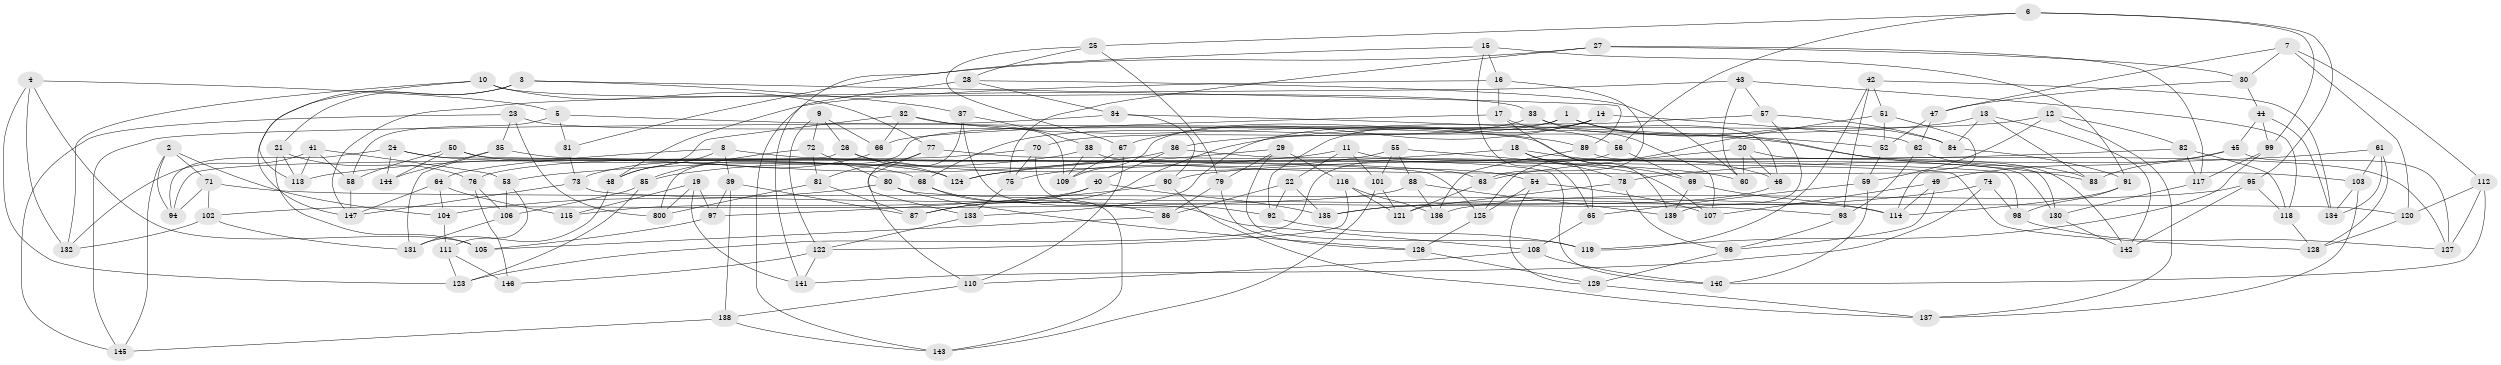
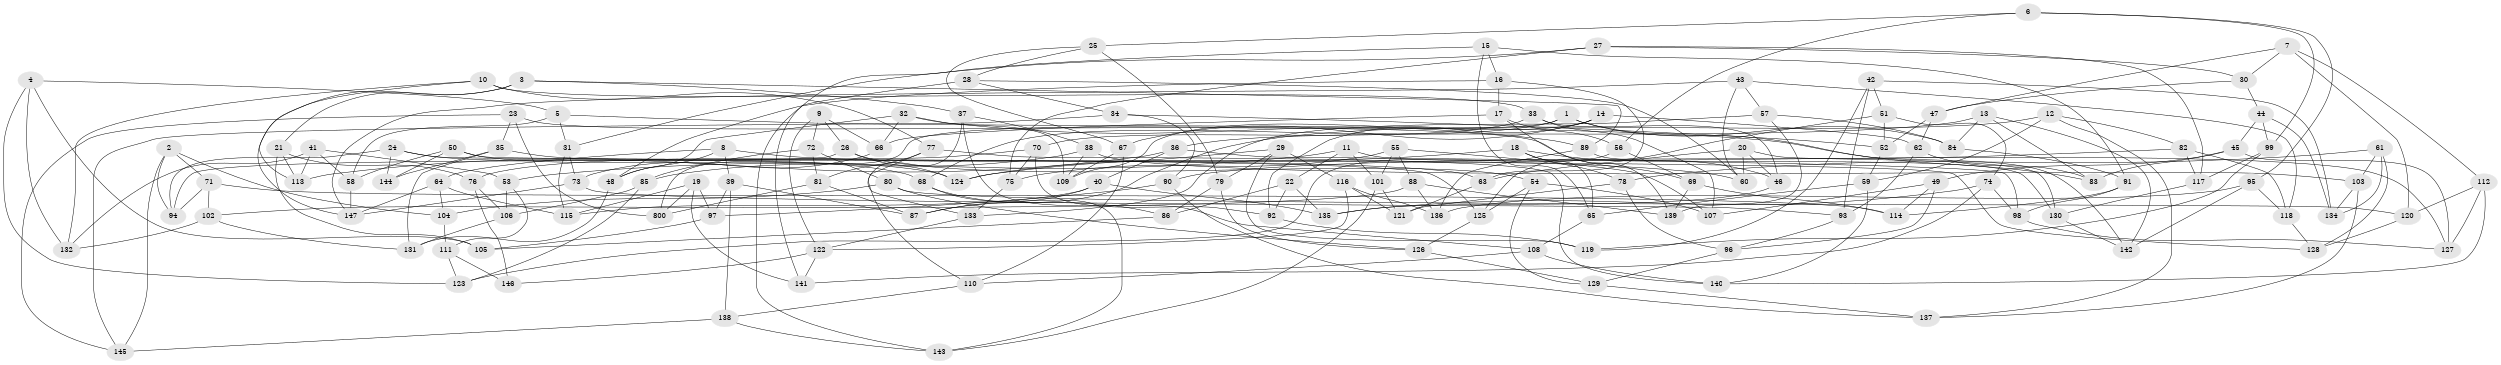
edge "51" -- "114": now "51" -- "74"
edge "31" -- "115": added
